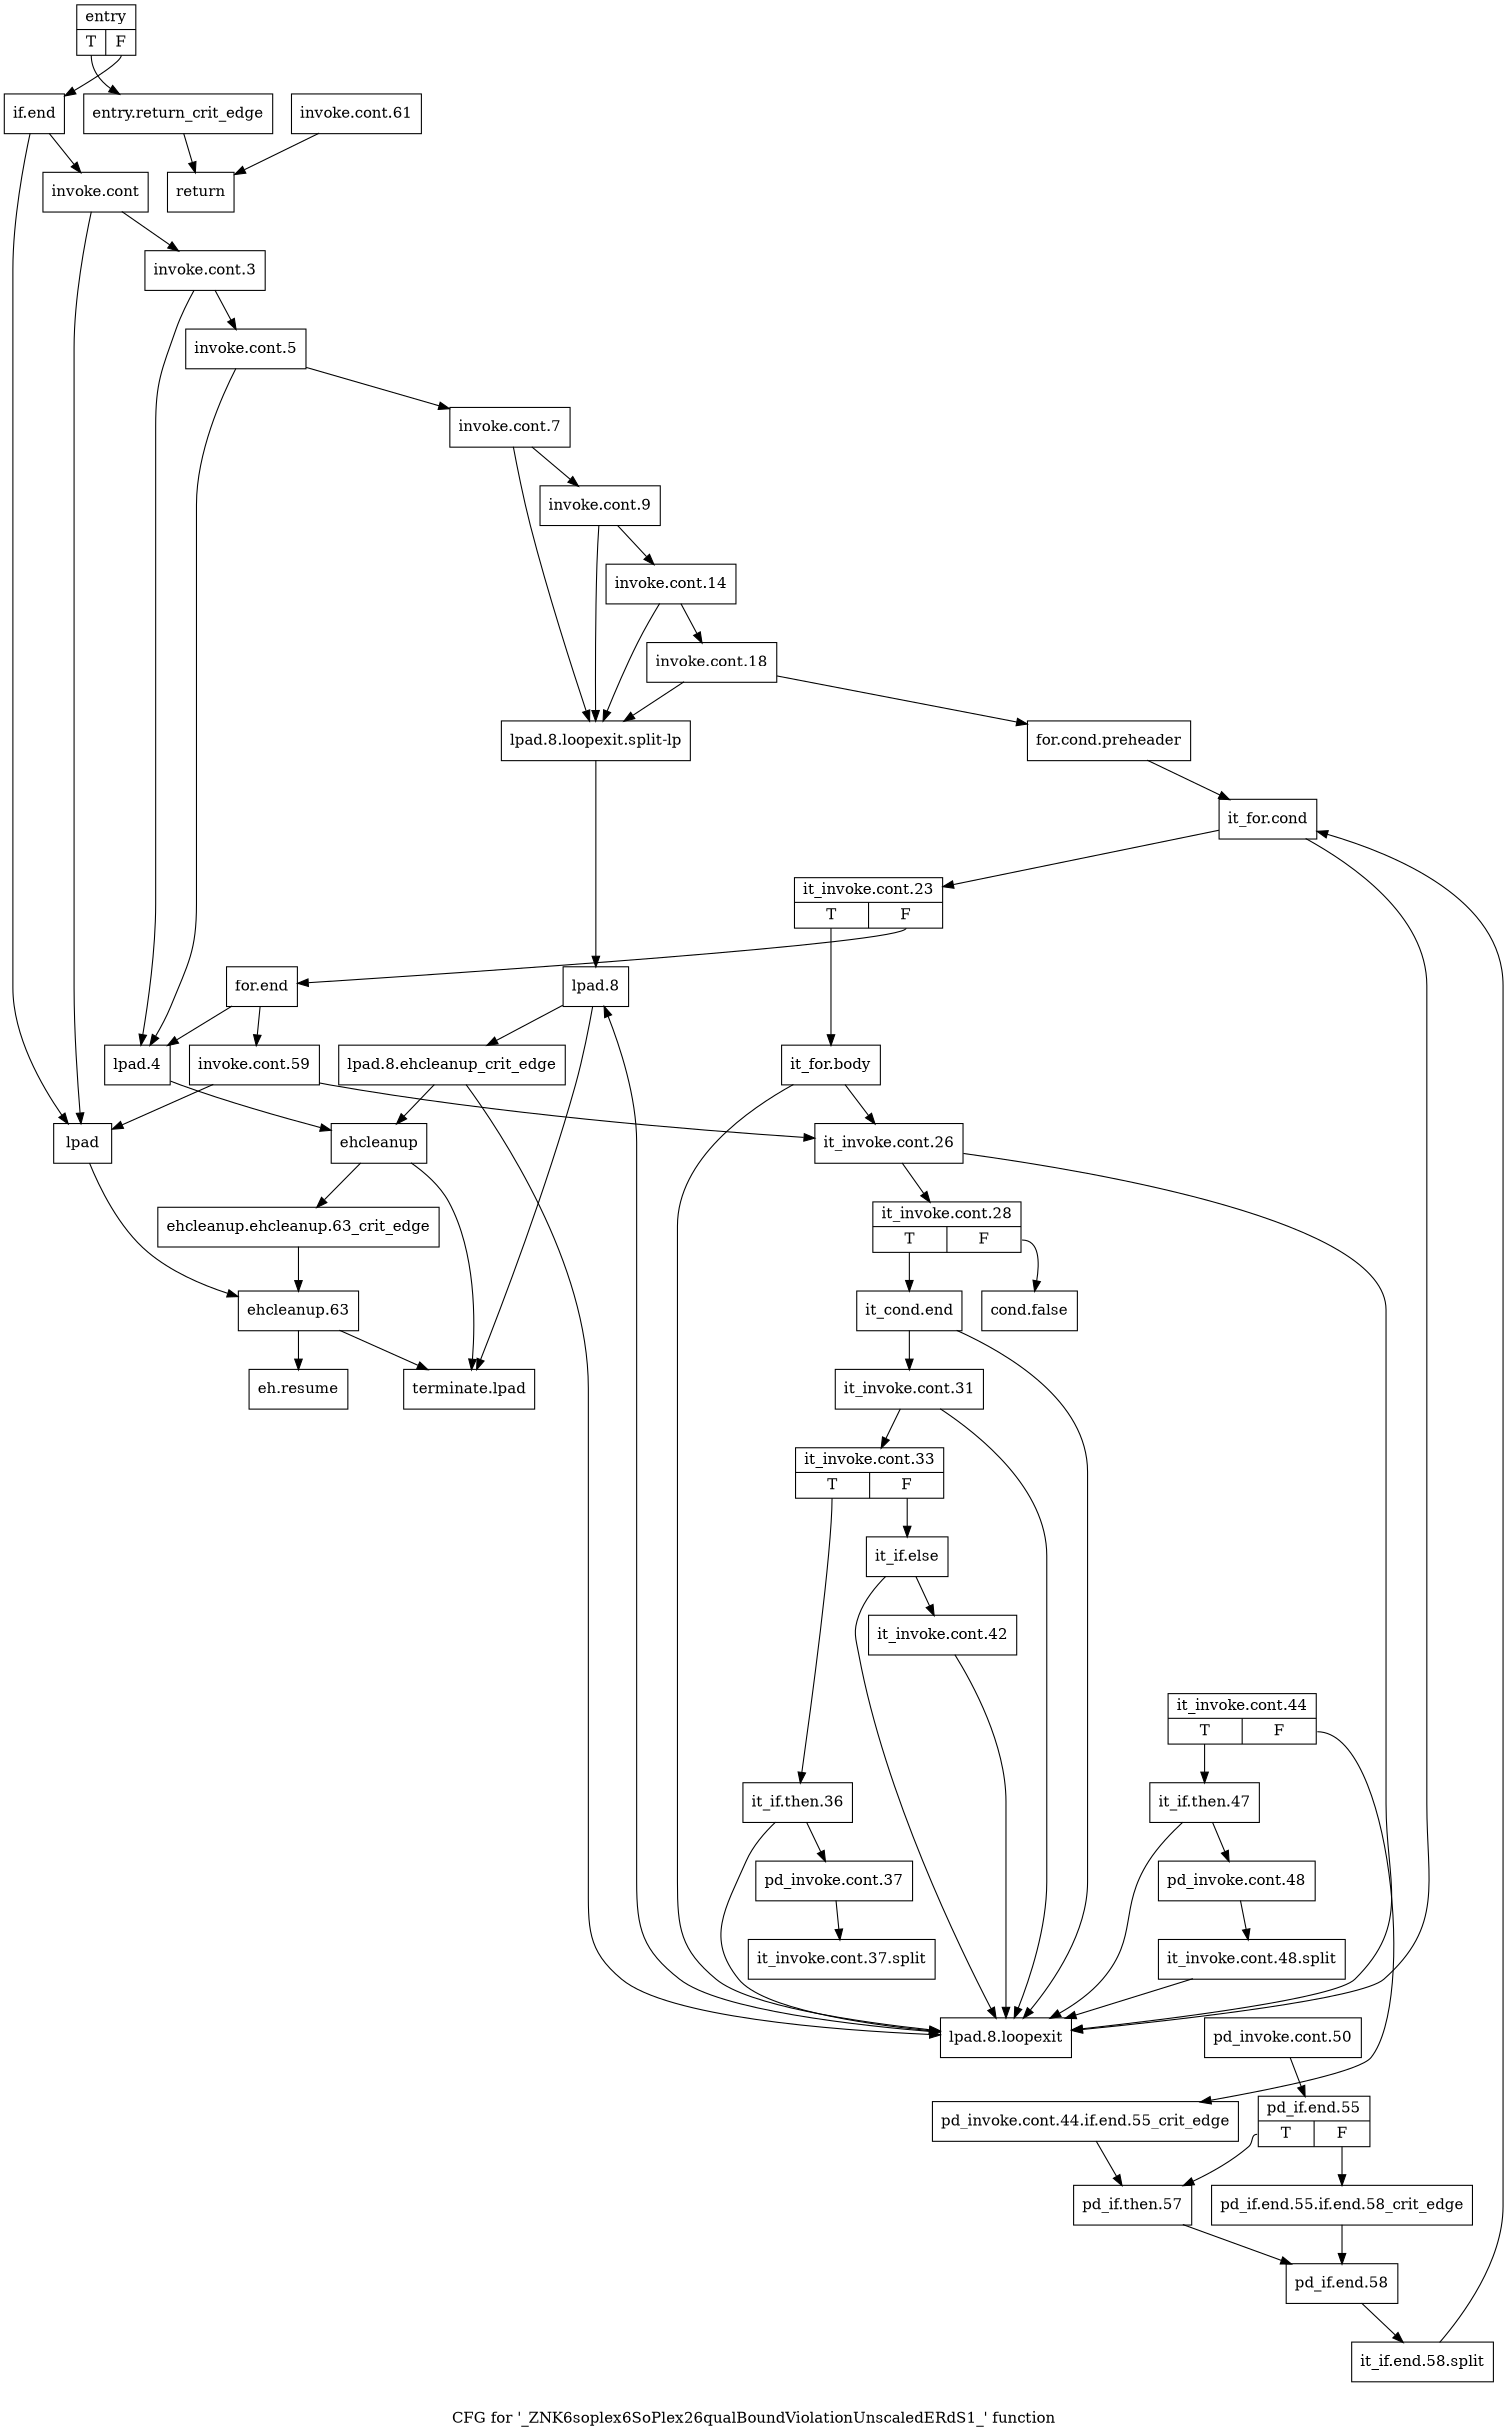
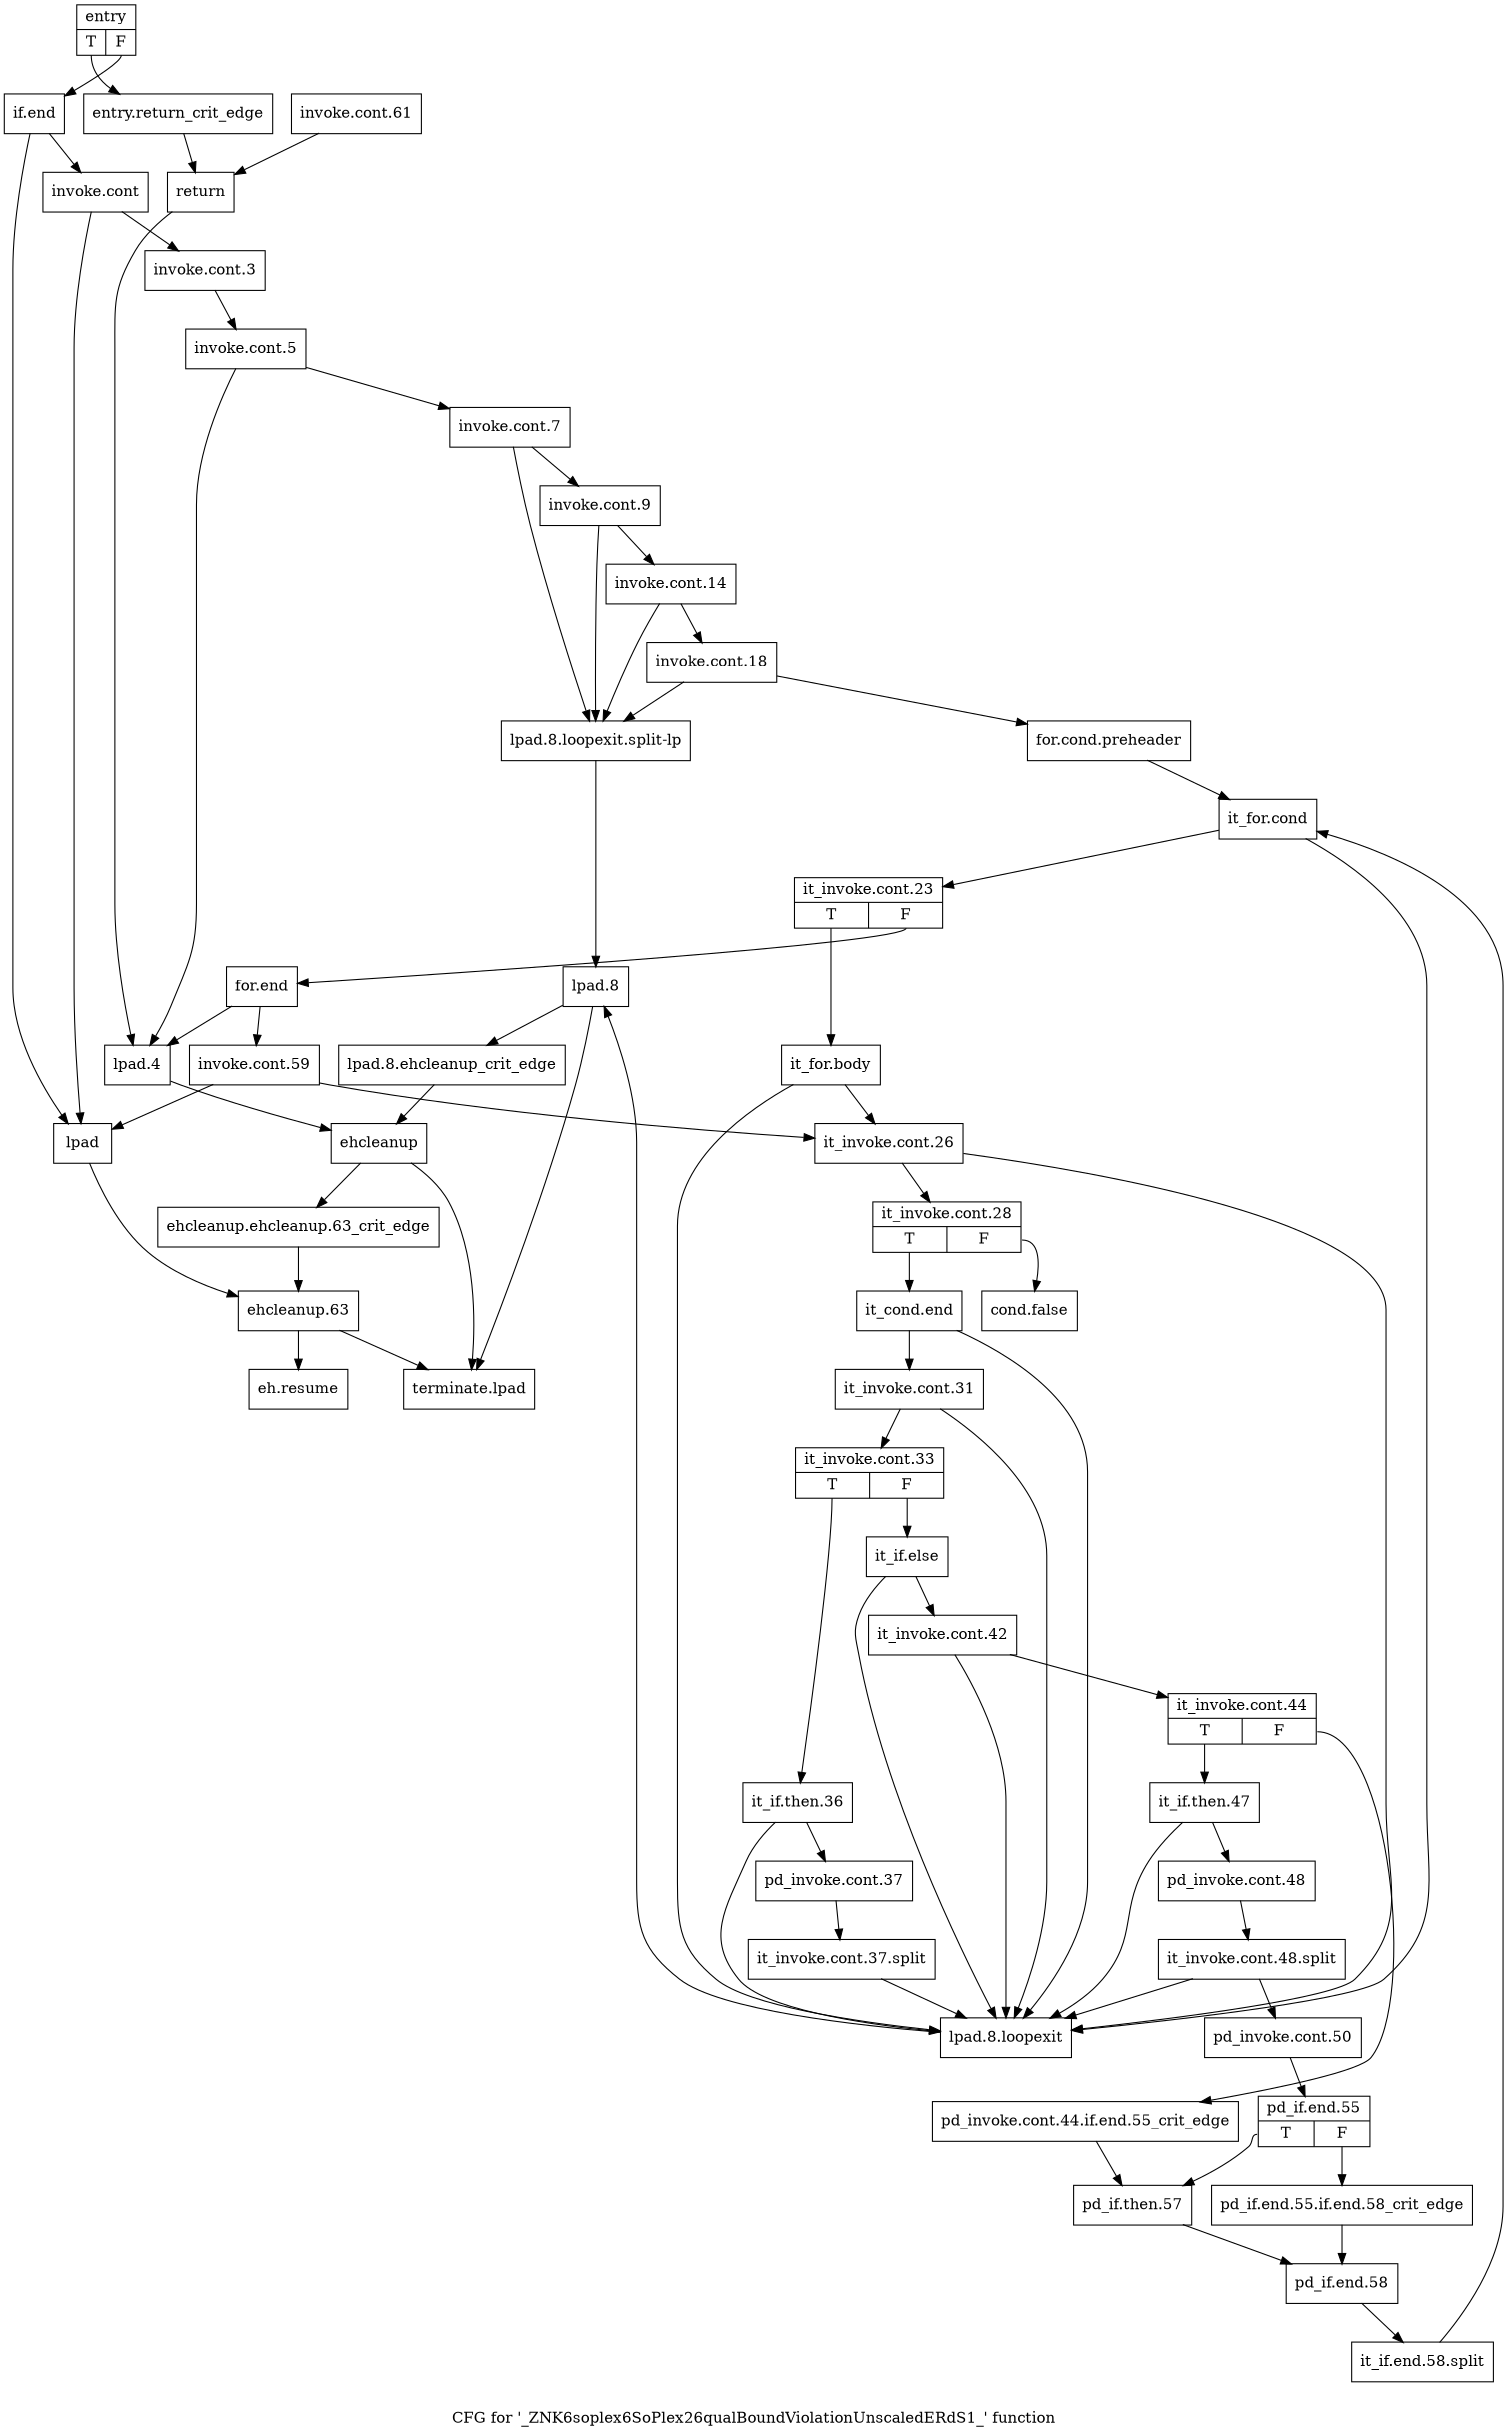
edge "invoke.cont.3" -> "lpad.4": now "return" -> "lpad.4"
edge "it_invoke.cont.42" -> "it_invoke.cont.44": added
edge "lpad.8.ehcleanup_crit_edge" -> "lpad.8.loopexit": now "it_invoke.cont.37.split" -> "lpad.8.loopexit"
edge "it_invoke.cont.48.split" -> "pd_invoke.cont.50": added
